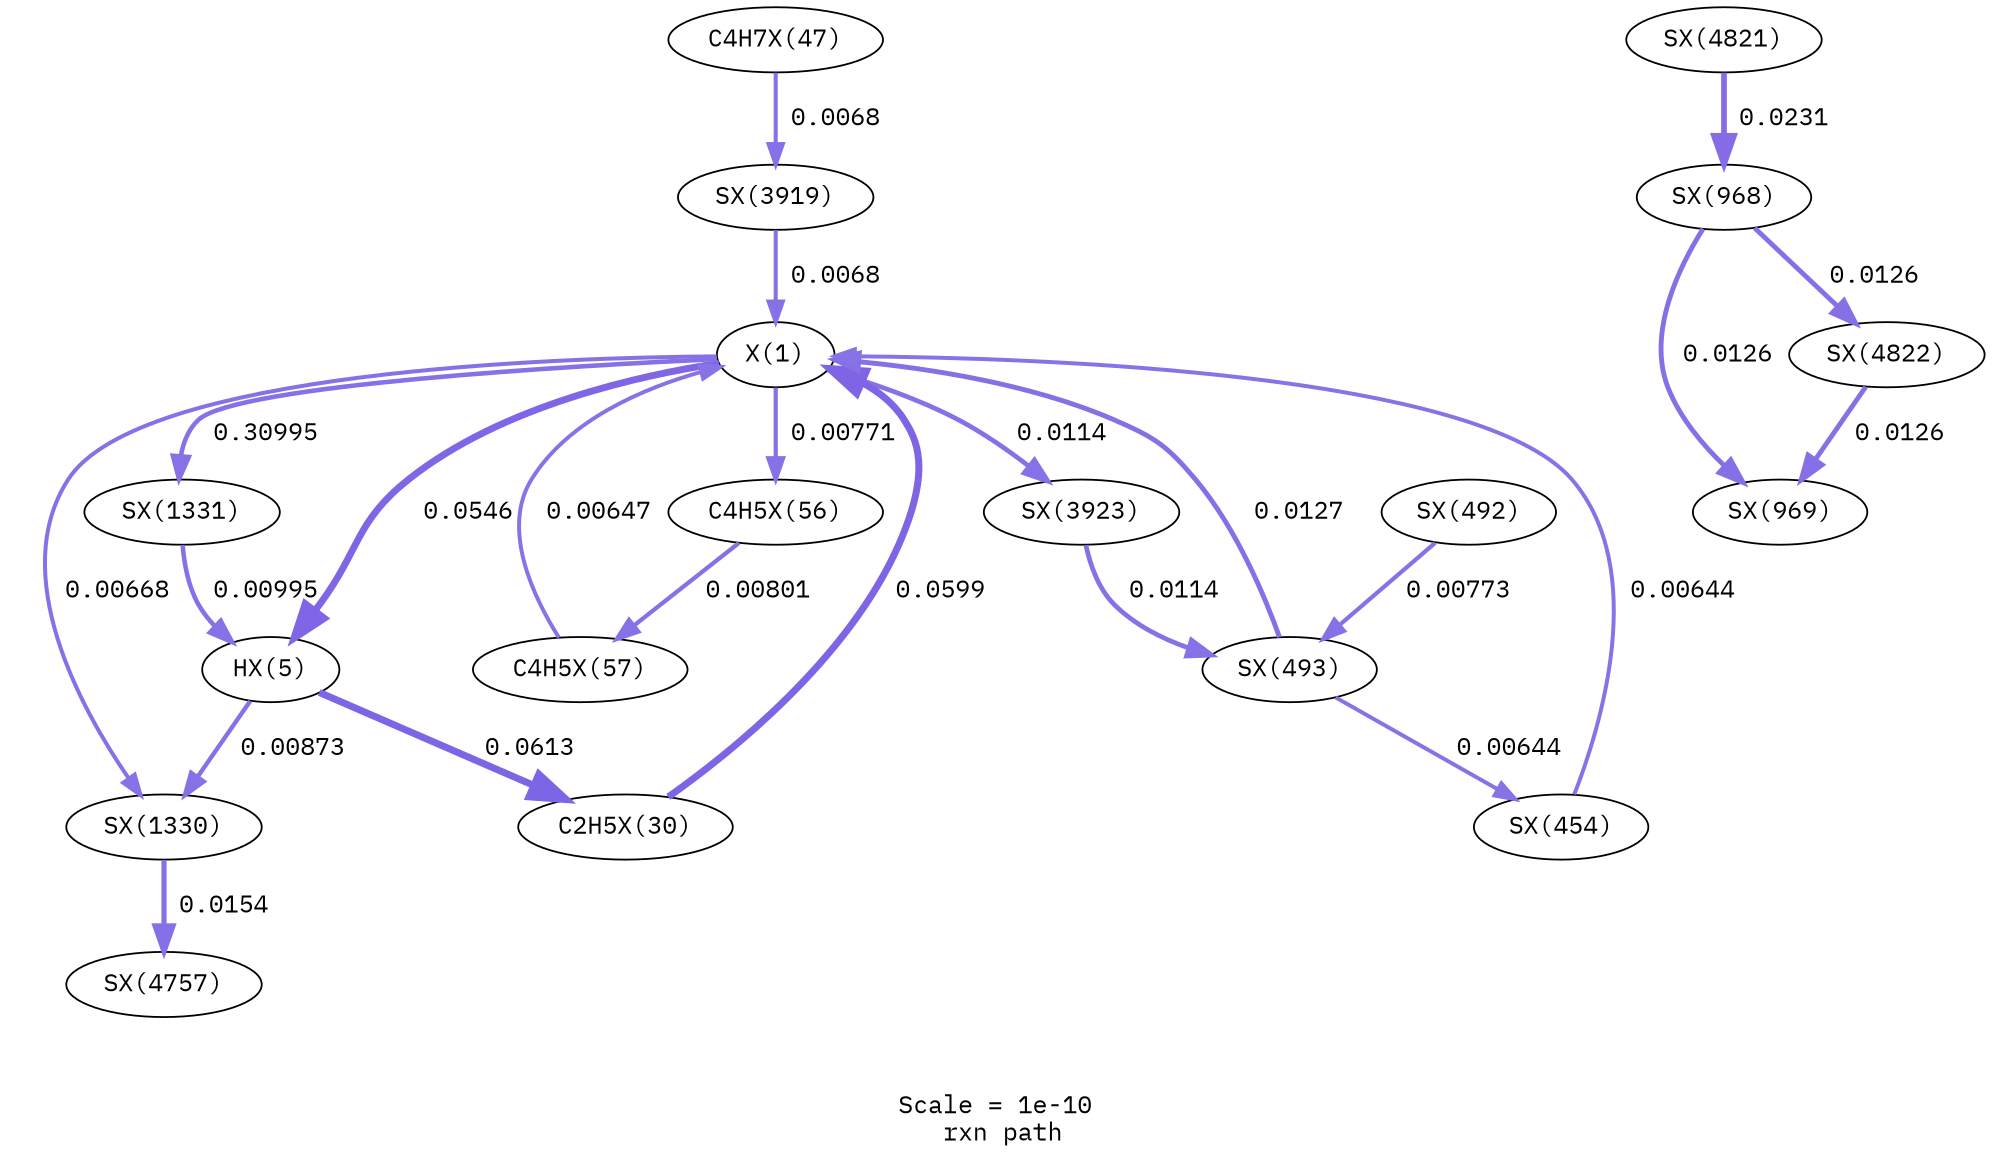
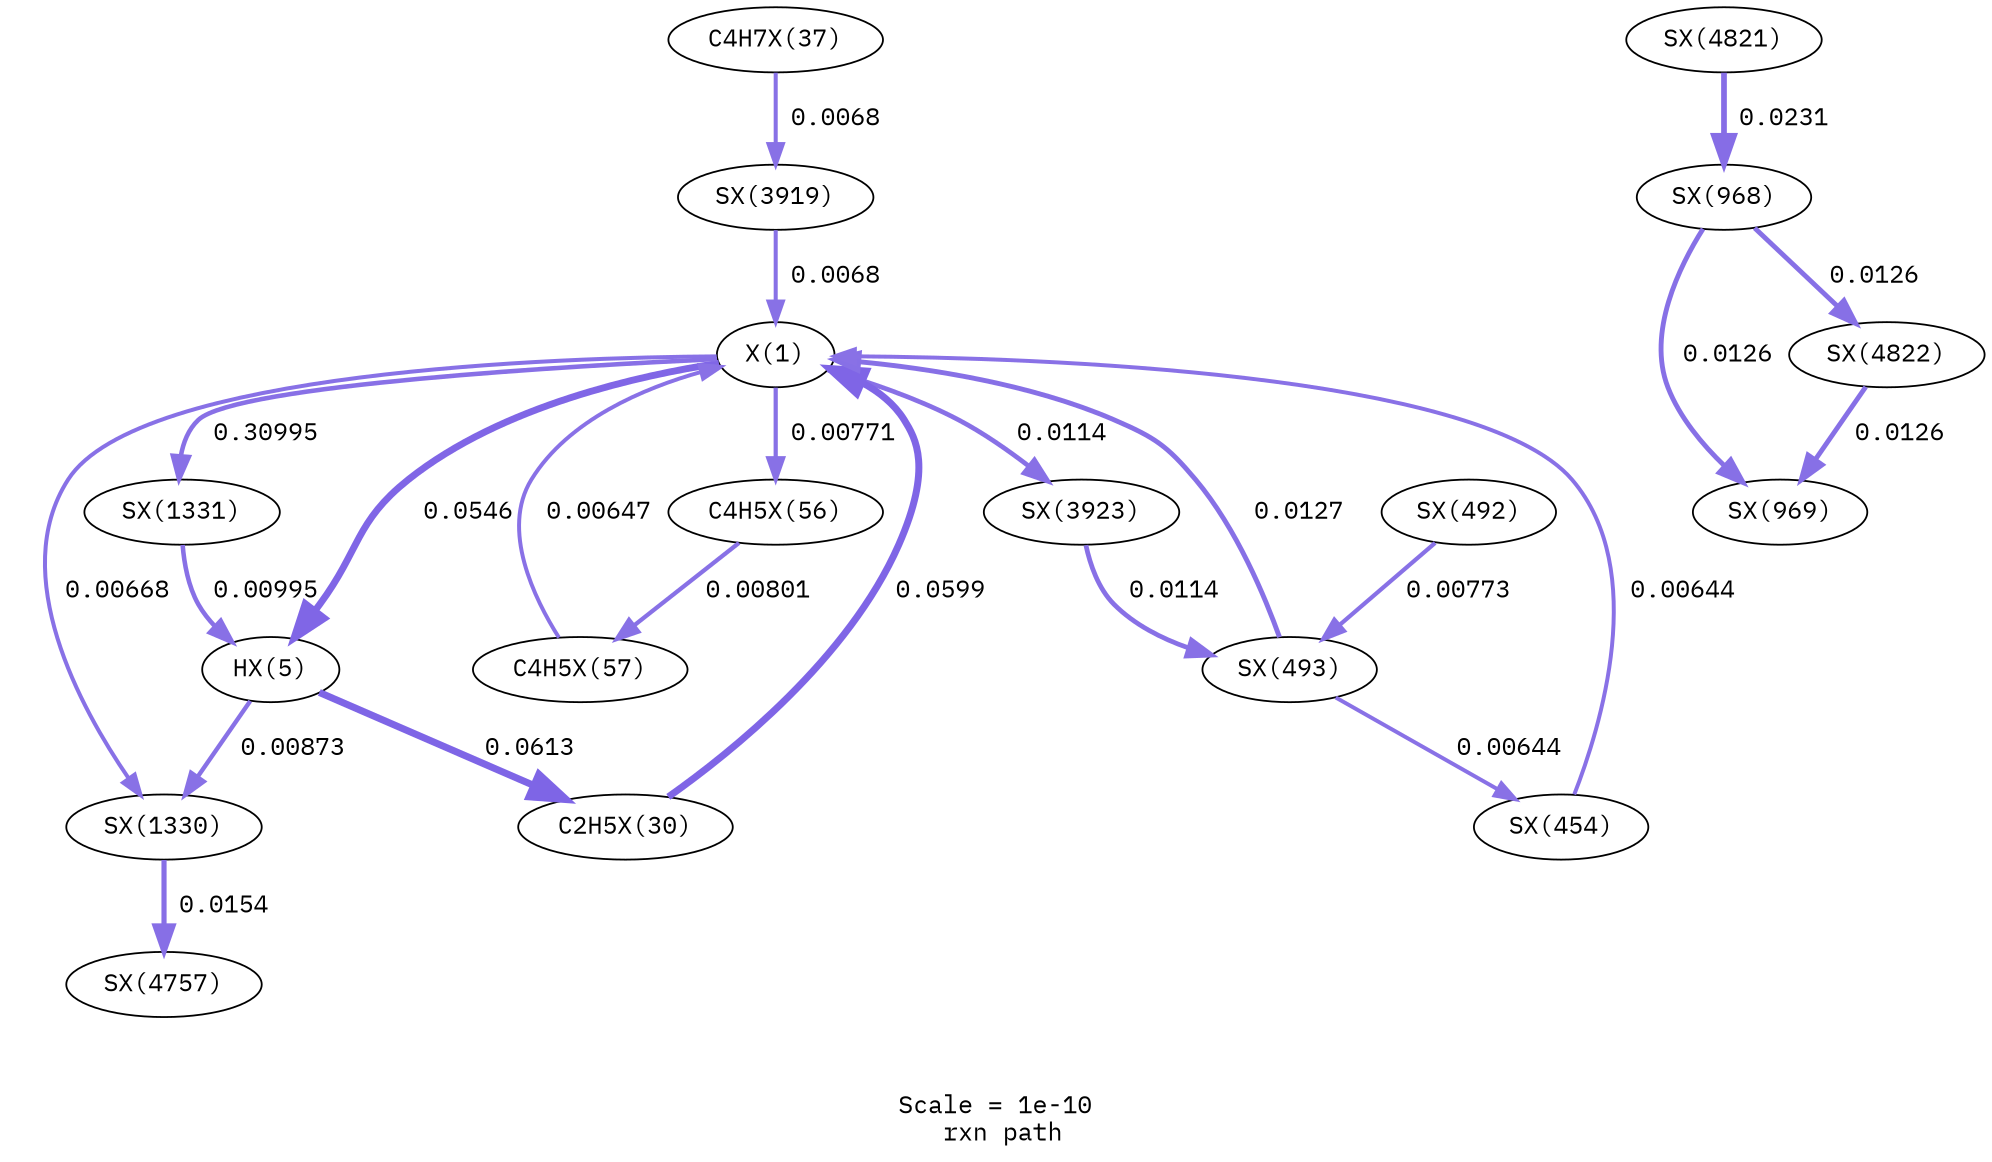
node "C4H7X(47)": label "C4H7X(47)" -> "C4H7X(37)"
